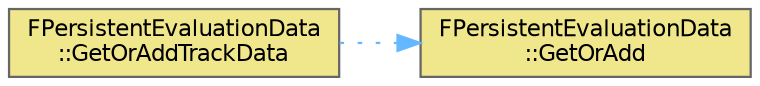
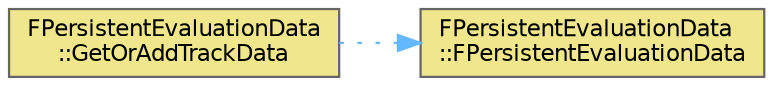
node "FPersistentEvaluationData ::GetOrAdd": label "FPersistentEvaluationData ::GetOrAdd" -> "FPersistentEvaluationData ::FPersistentEvaluationData"
